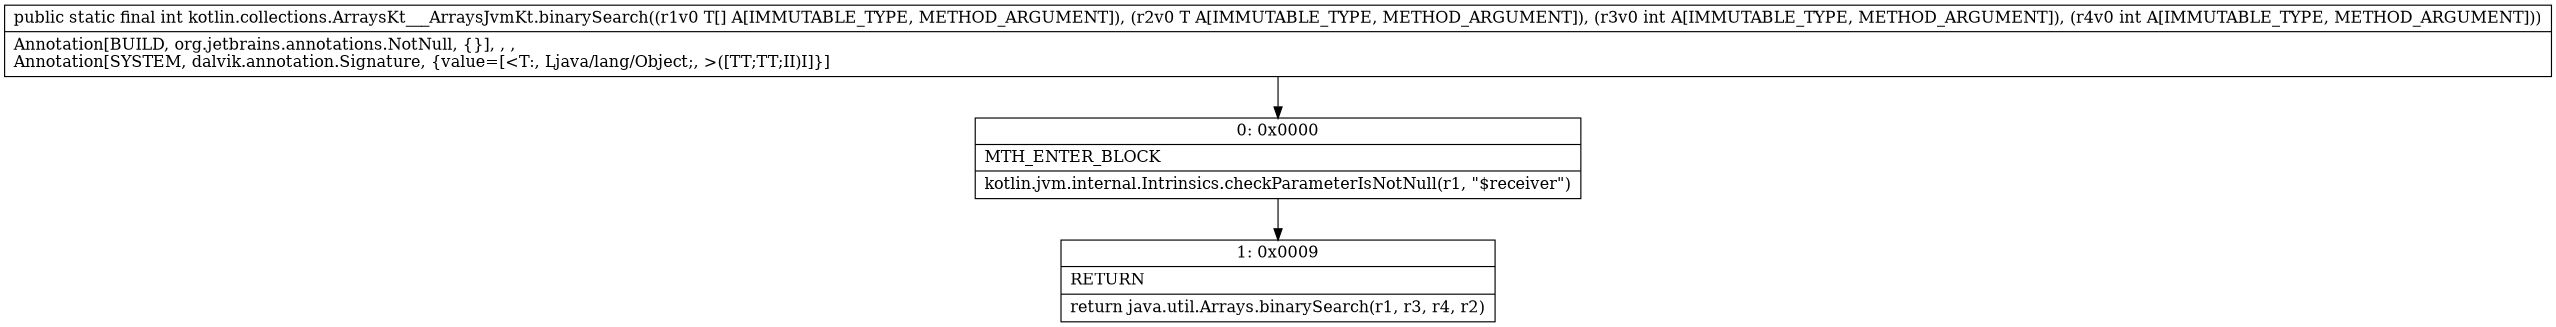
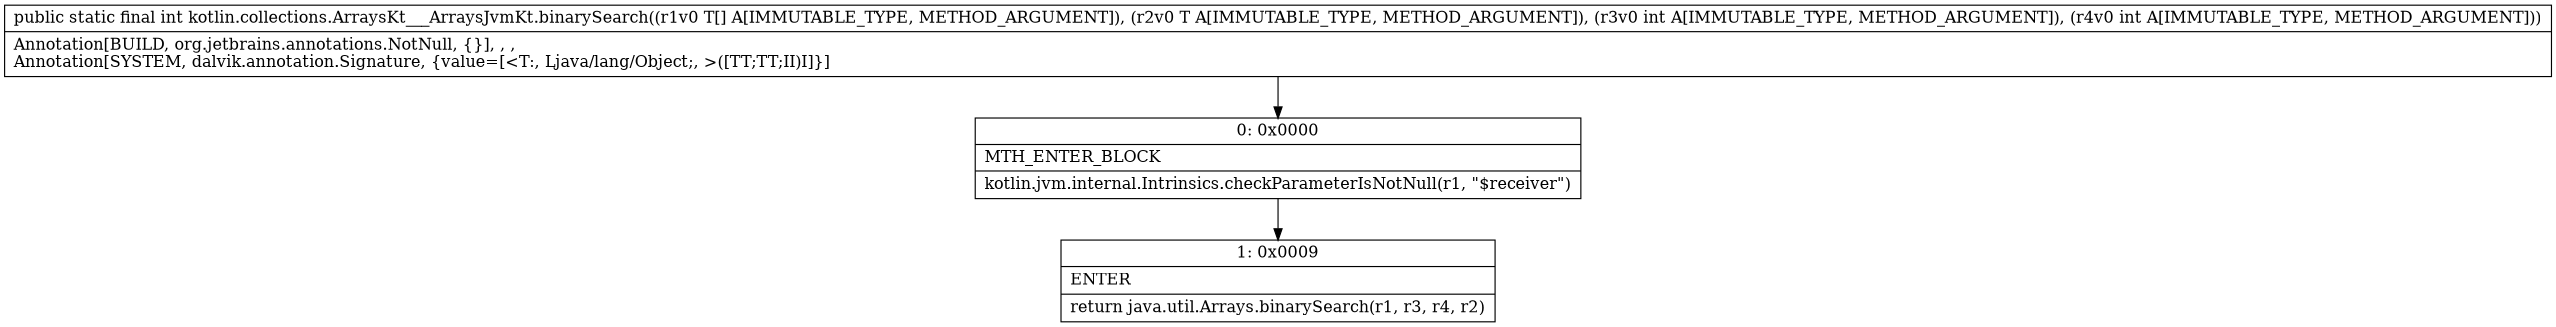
node "1: 0x0009": text "RETURN" -> "ENTER"
